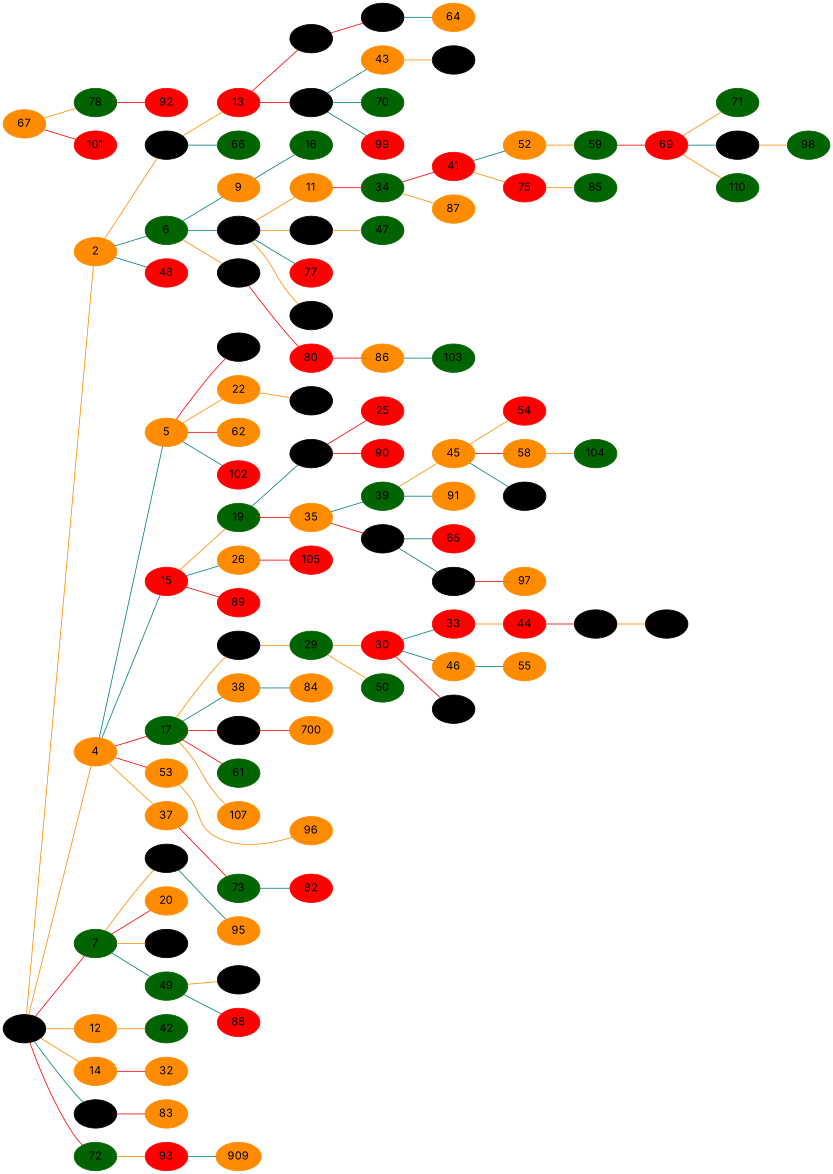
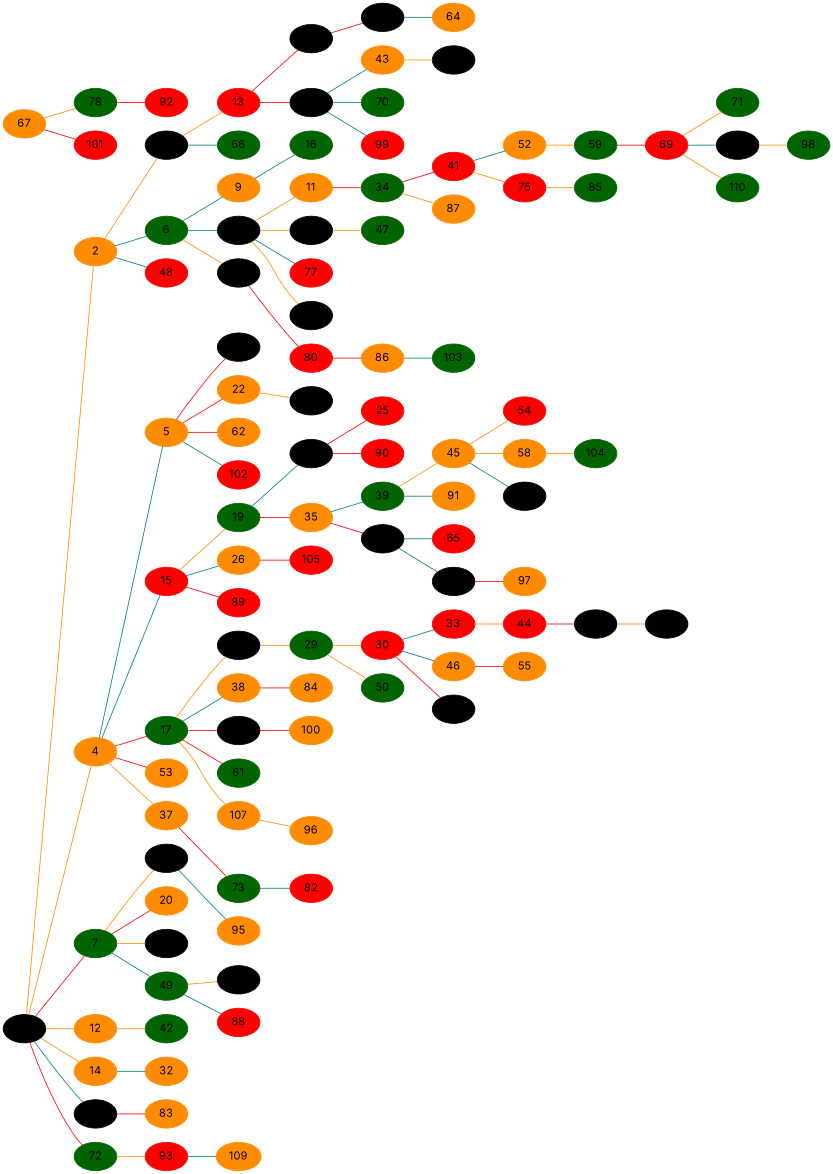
edge "22" -- "5": color darkorange -> red
edge "45" -- "58": color red -> darkorange
edge "46" -- "55": color teal -> red
edge "38" -- "84": color teal -> red
node "700": label "700" -> "100"
edge "53" -- "96": now "107" -- "96"
edge "14" -- "32": color red -> teal
node "909": label "909" -> "109"
